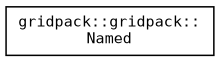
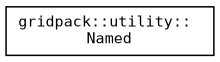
node "gridpack::gridpack:: Named": label "gridpack::gridpack:: Named" -> "gridpack::utility:: Named"
